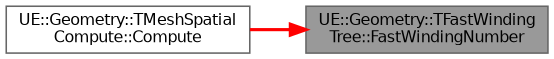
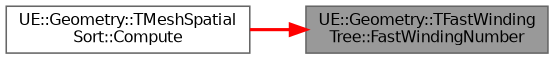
node "UE::Geometry::TMeshSpatial Compute::Compute": label "UE::Geometry::TMeshSpatial Compute::Compute" -> "UE::Geometry::TMeshSpatial Sort::Compute"
